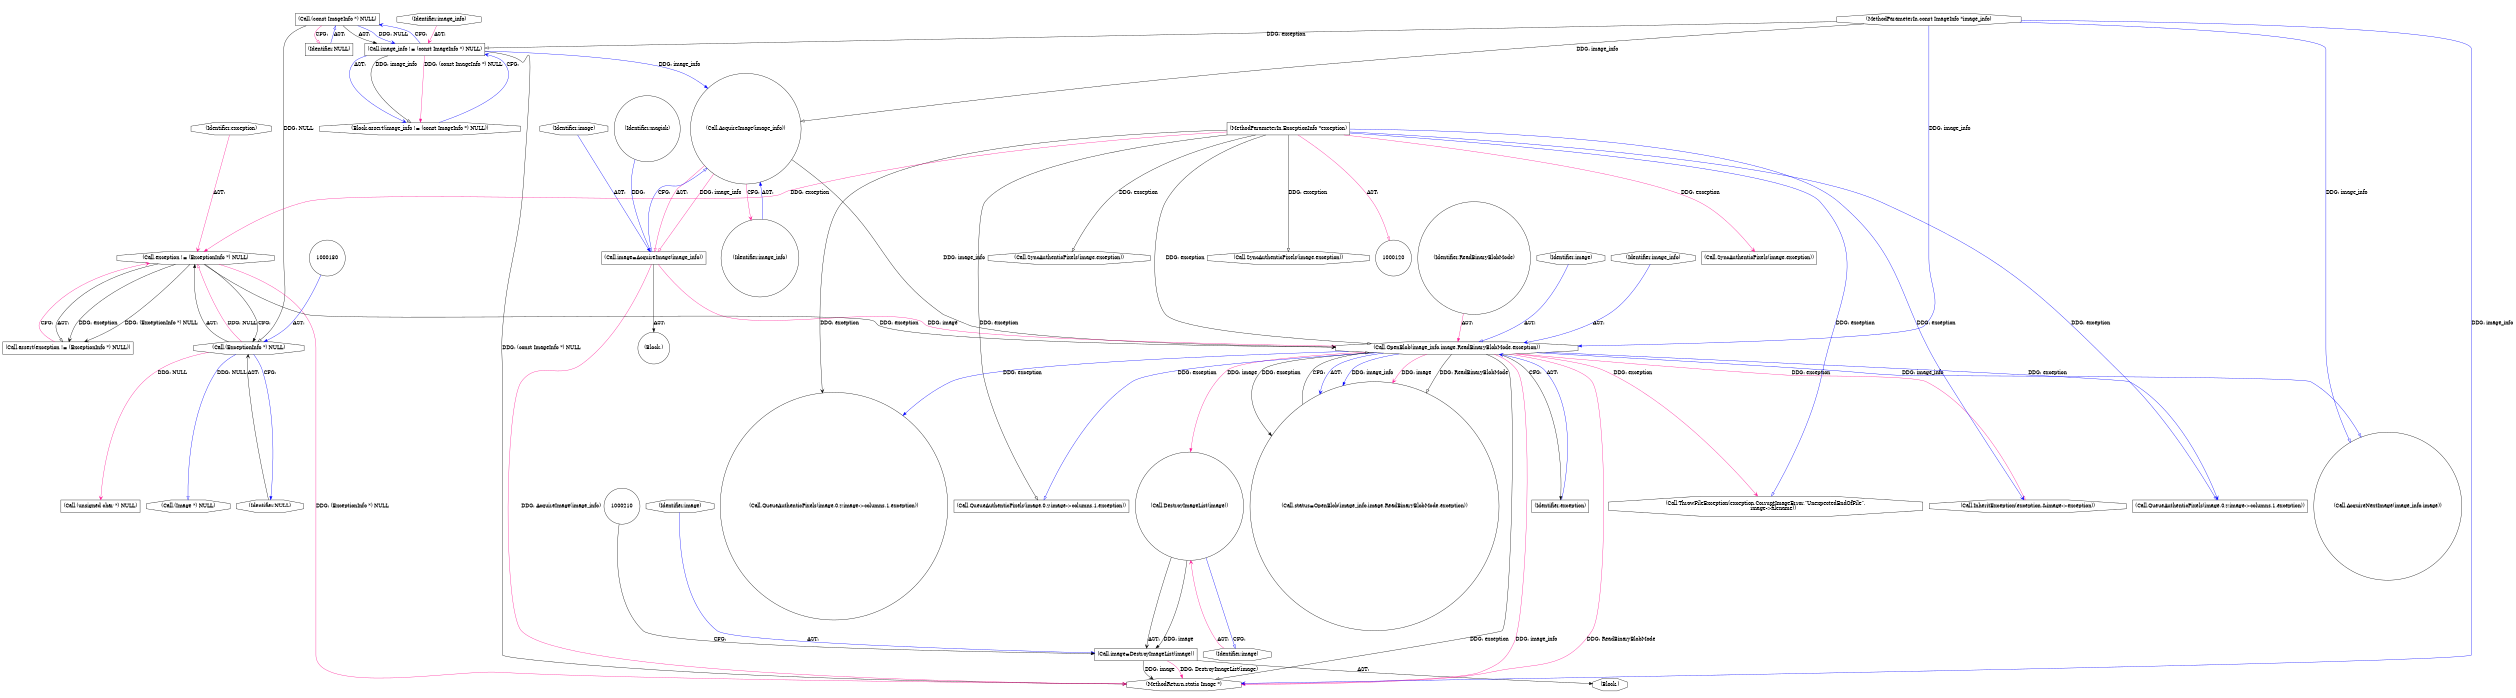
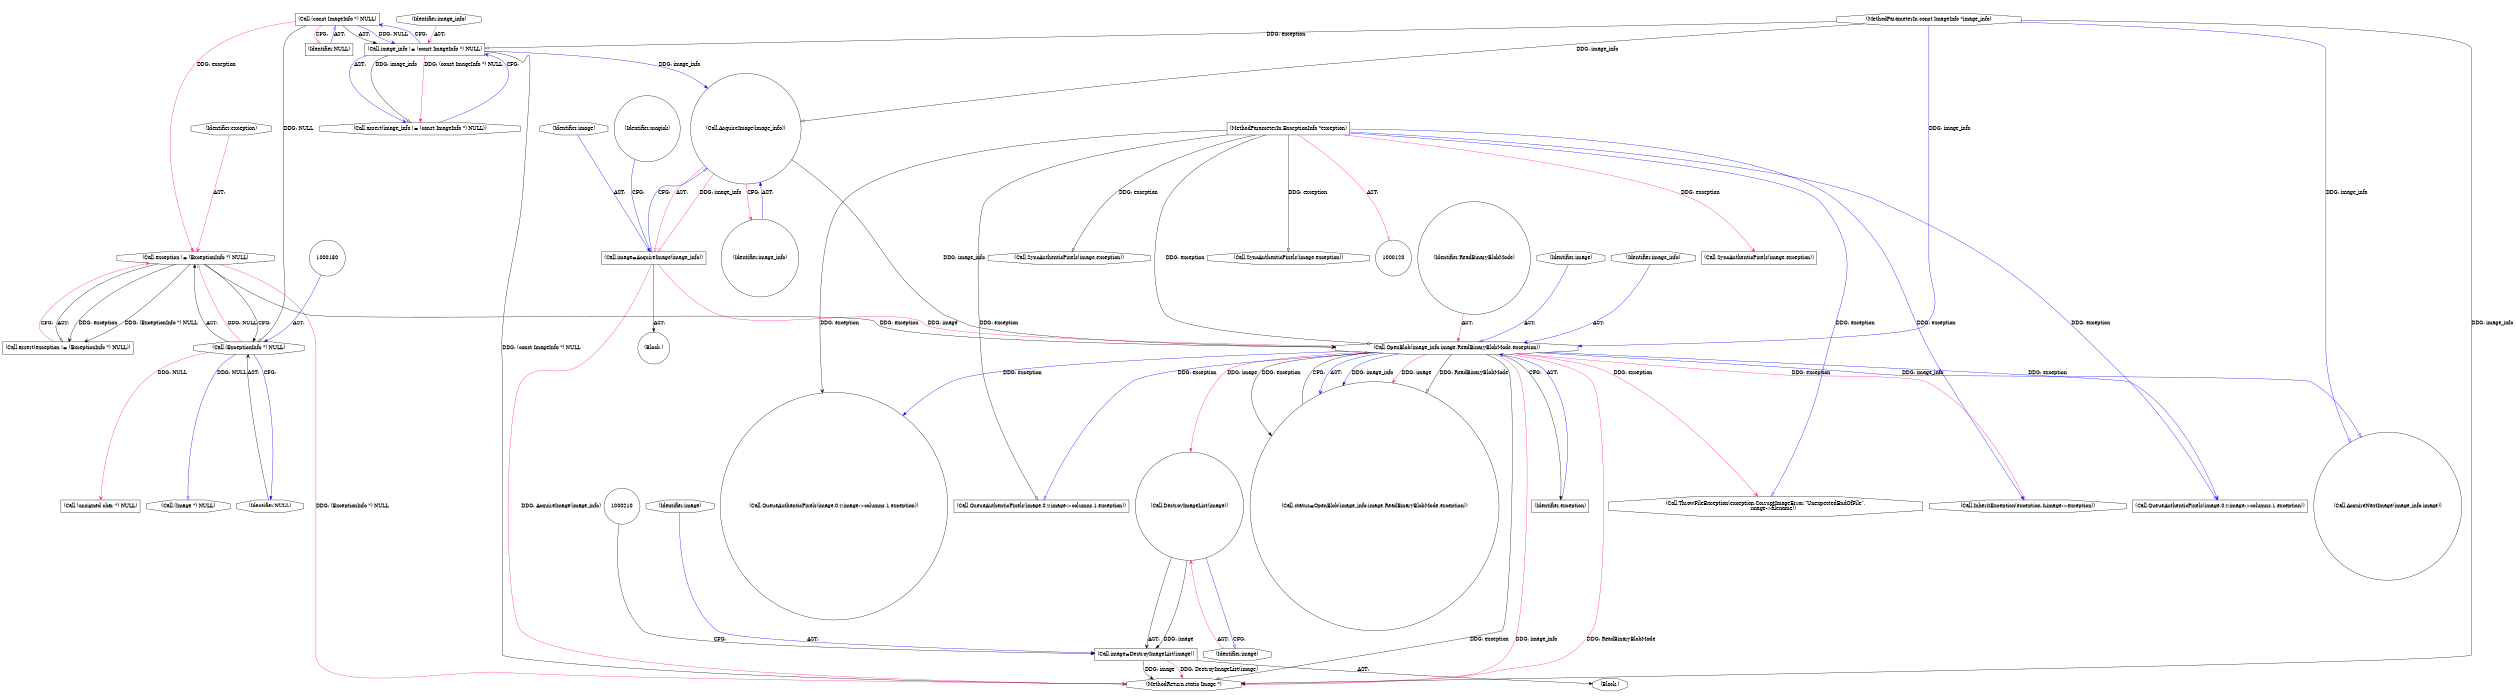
node "(Block,assert(image_info != (const ImageInfo *) NULL))": label "(Block,assert(image_info != (const ImageInfo *) NULL))" -> "(Call,assert(image_info != (const ImageInfo *) NULL))"
edge "(MethodParameterIn,ExceptionInfo *exception)" -> "(Call,InheritException(exception,&image->exception))": arrowhead vee -> normal
edge "(Identifier,magick)" -> "(Call,image=AcquireImage(image_info))": label "DDG: " -> "CFG: "
edge "(MethodParameterIn,ExceptionInfo *exception)" -> "(Call,exception != (ExceptionInfo *) NULL)": now "(Call,(const ImageInfo *) NULL)" -> "(Call,exception != (ExceptionInfo *) NULL)"
edge "(MethodParameterIn,const ImageInfo *image_info)" -> "(MethodReturn,static Image *)": color blue -> black
